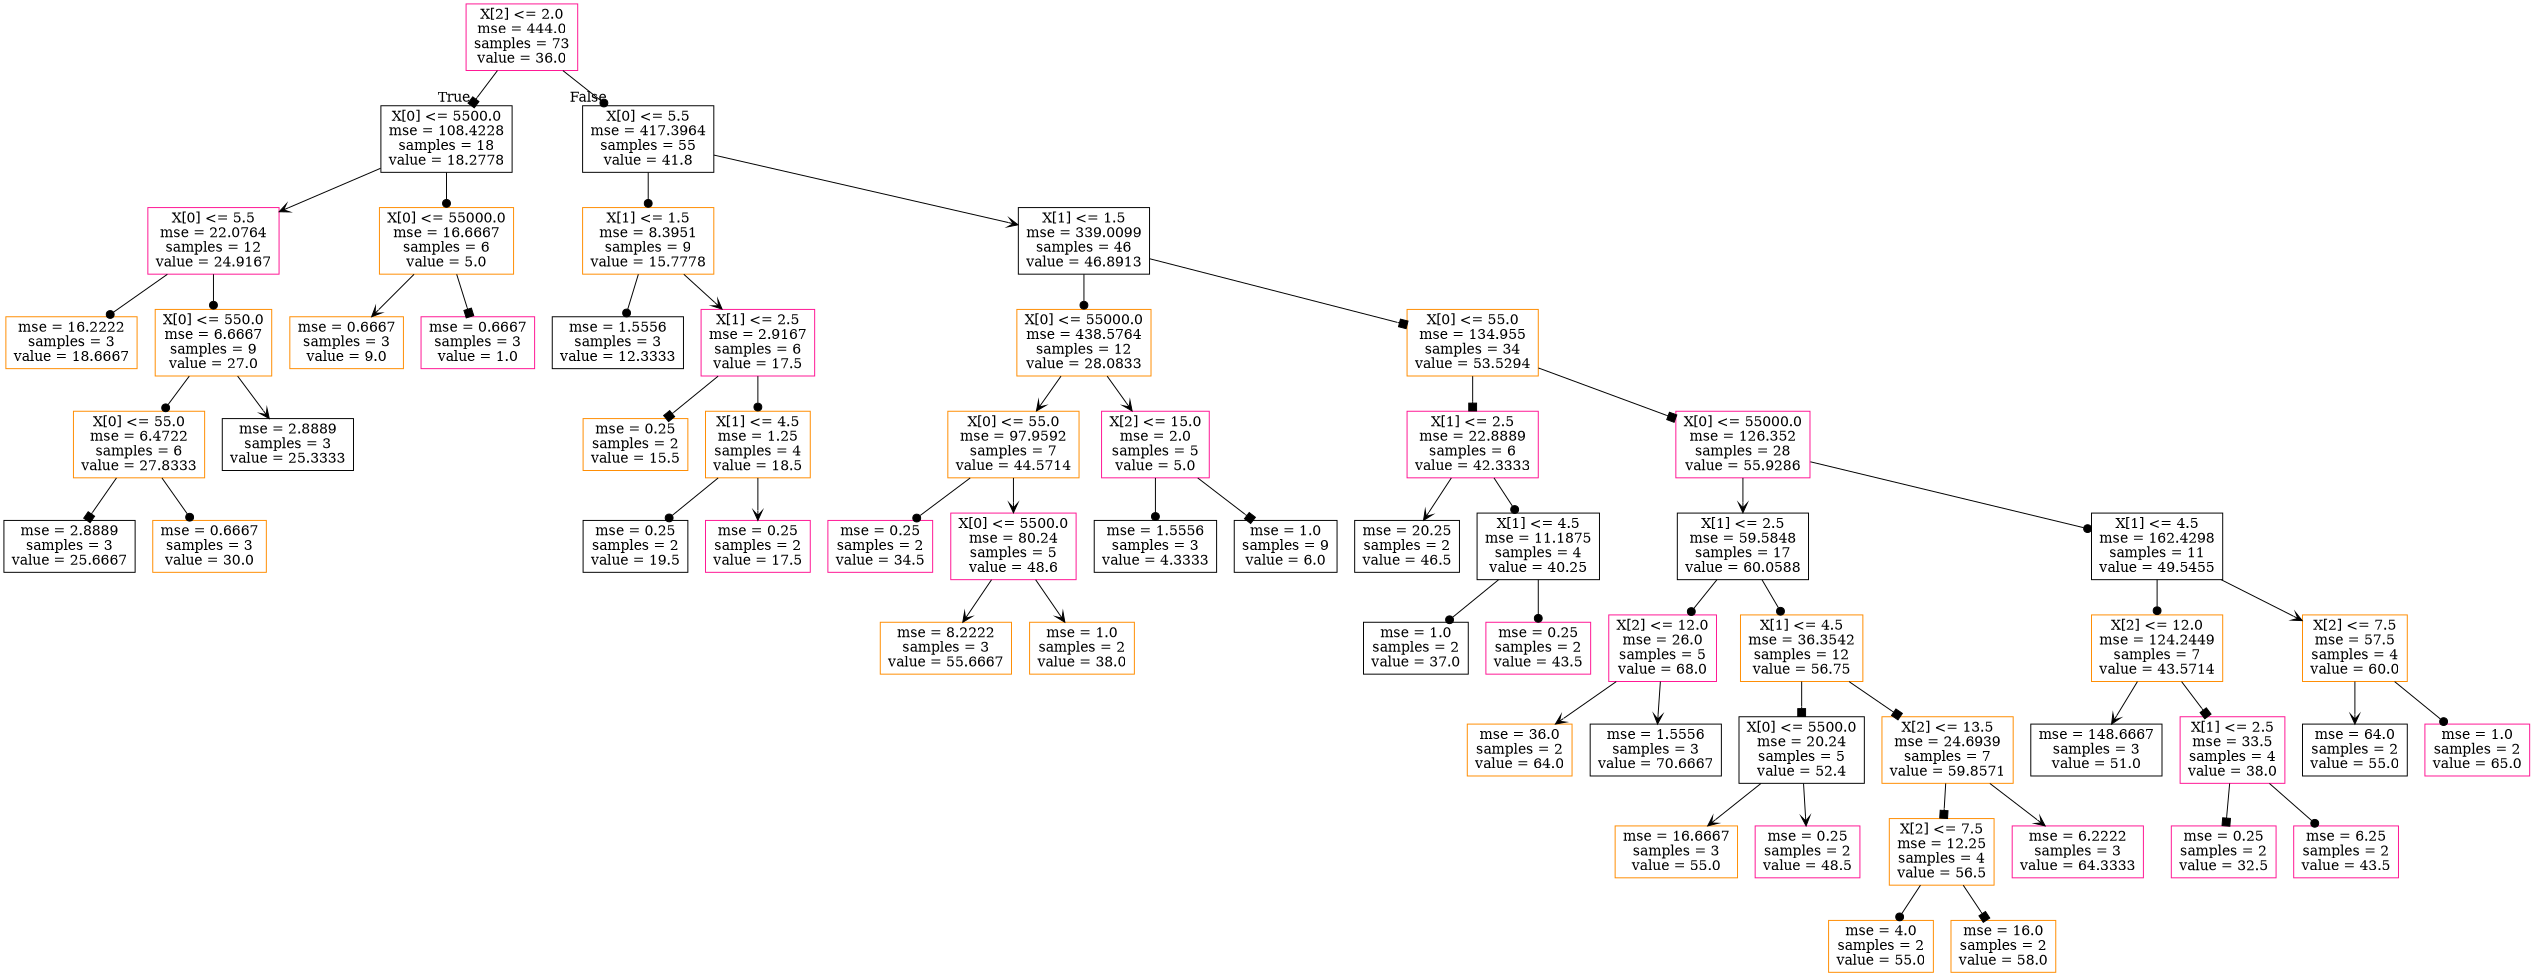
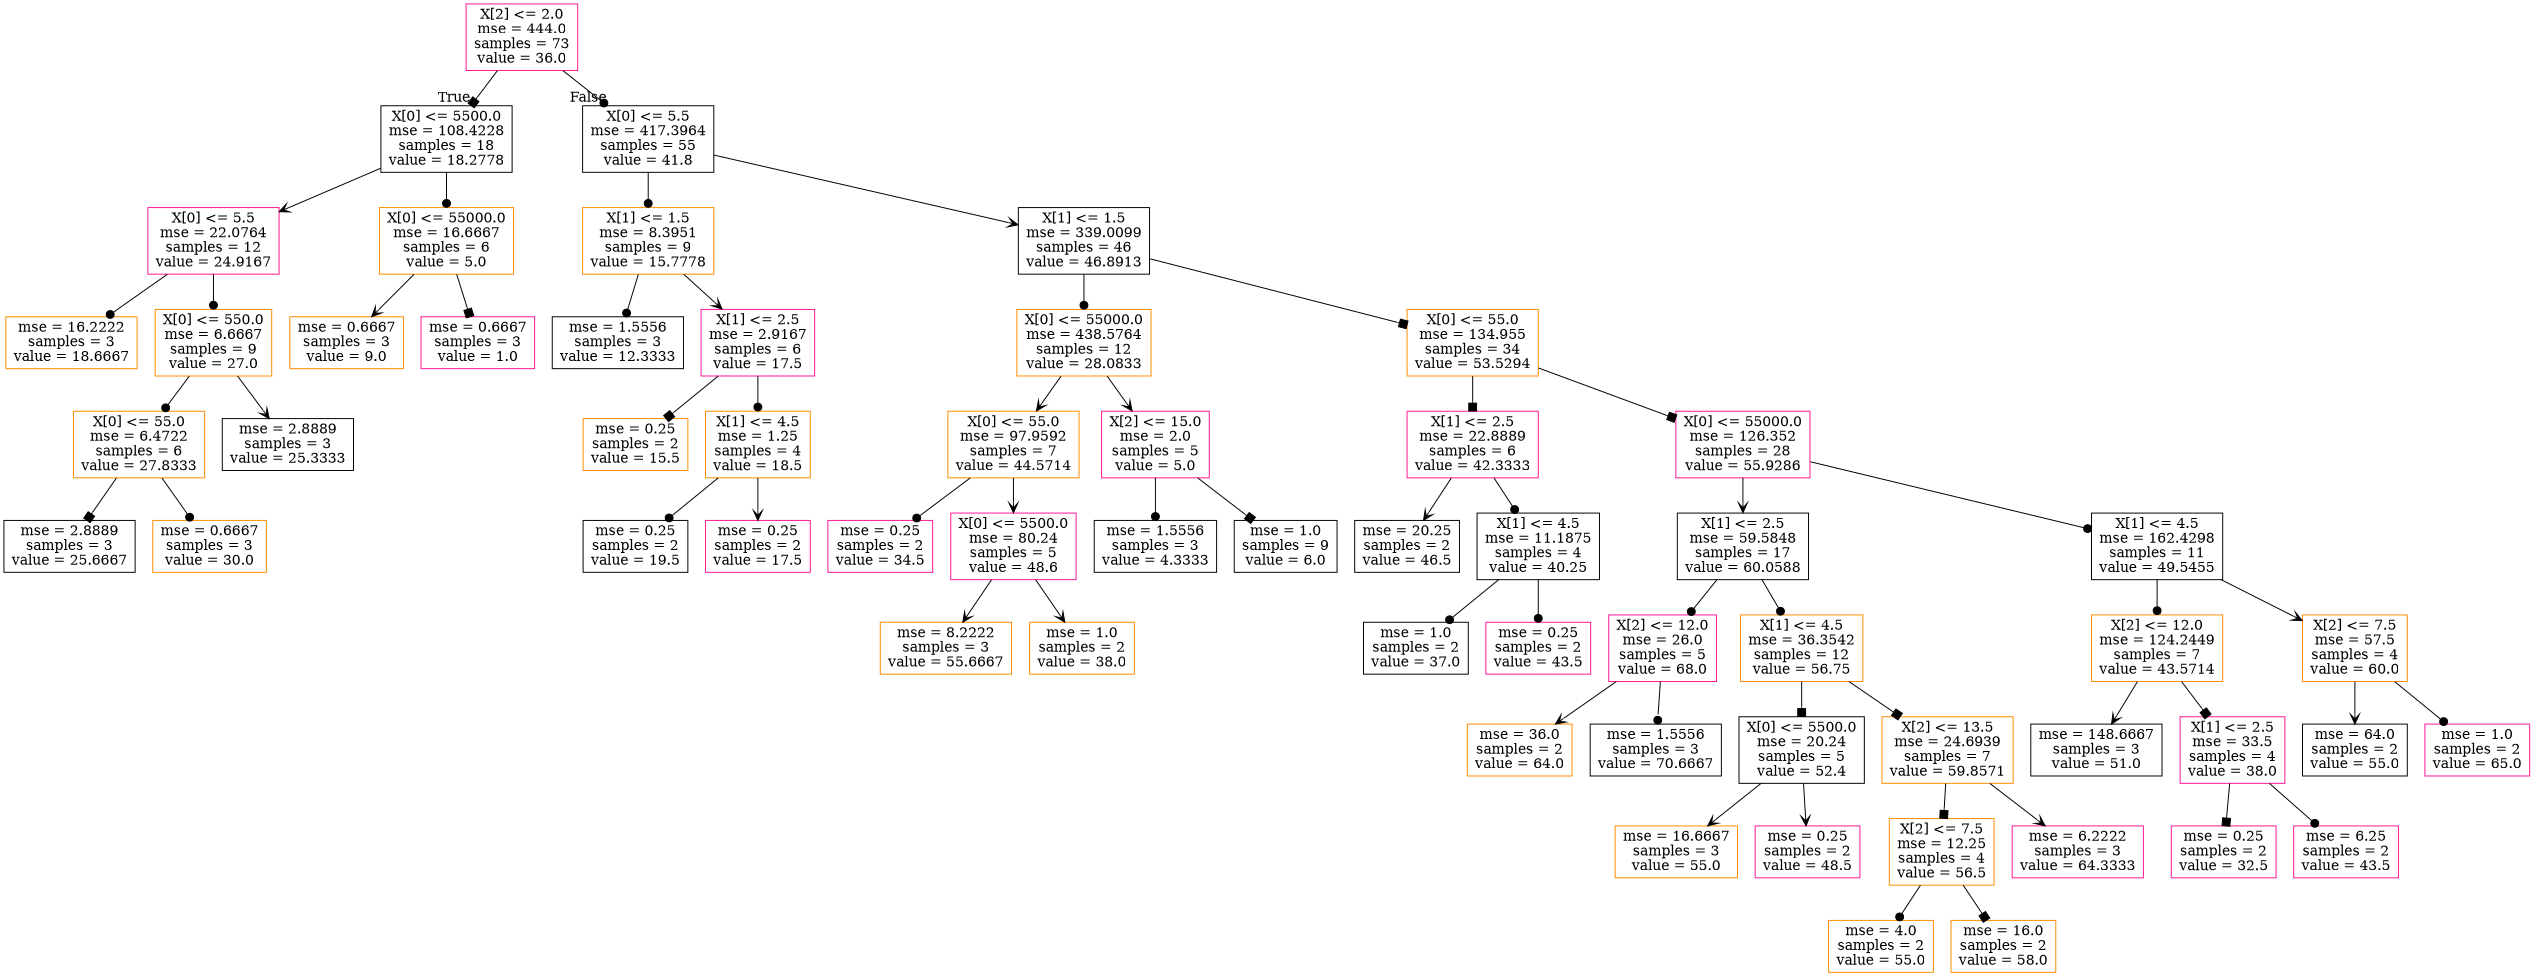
edge "X[2] <= 12.0 mse = 26.0 samples = 5 value = 68.0" -> "mse = 1.5556 samples = 3 value = 70.6667": arrowhead vee -> dot
